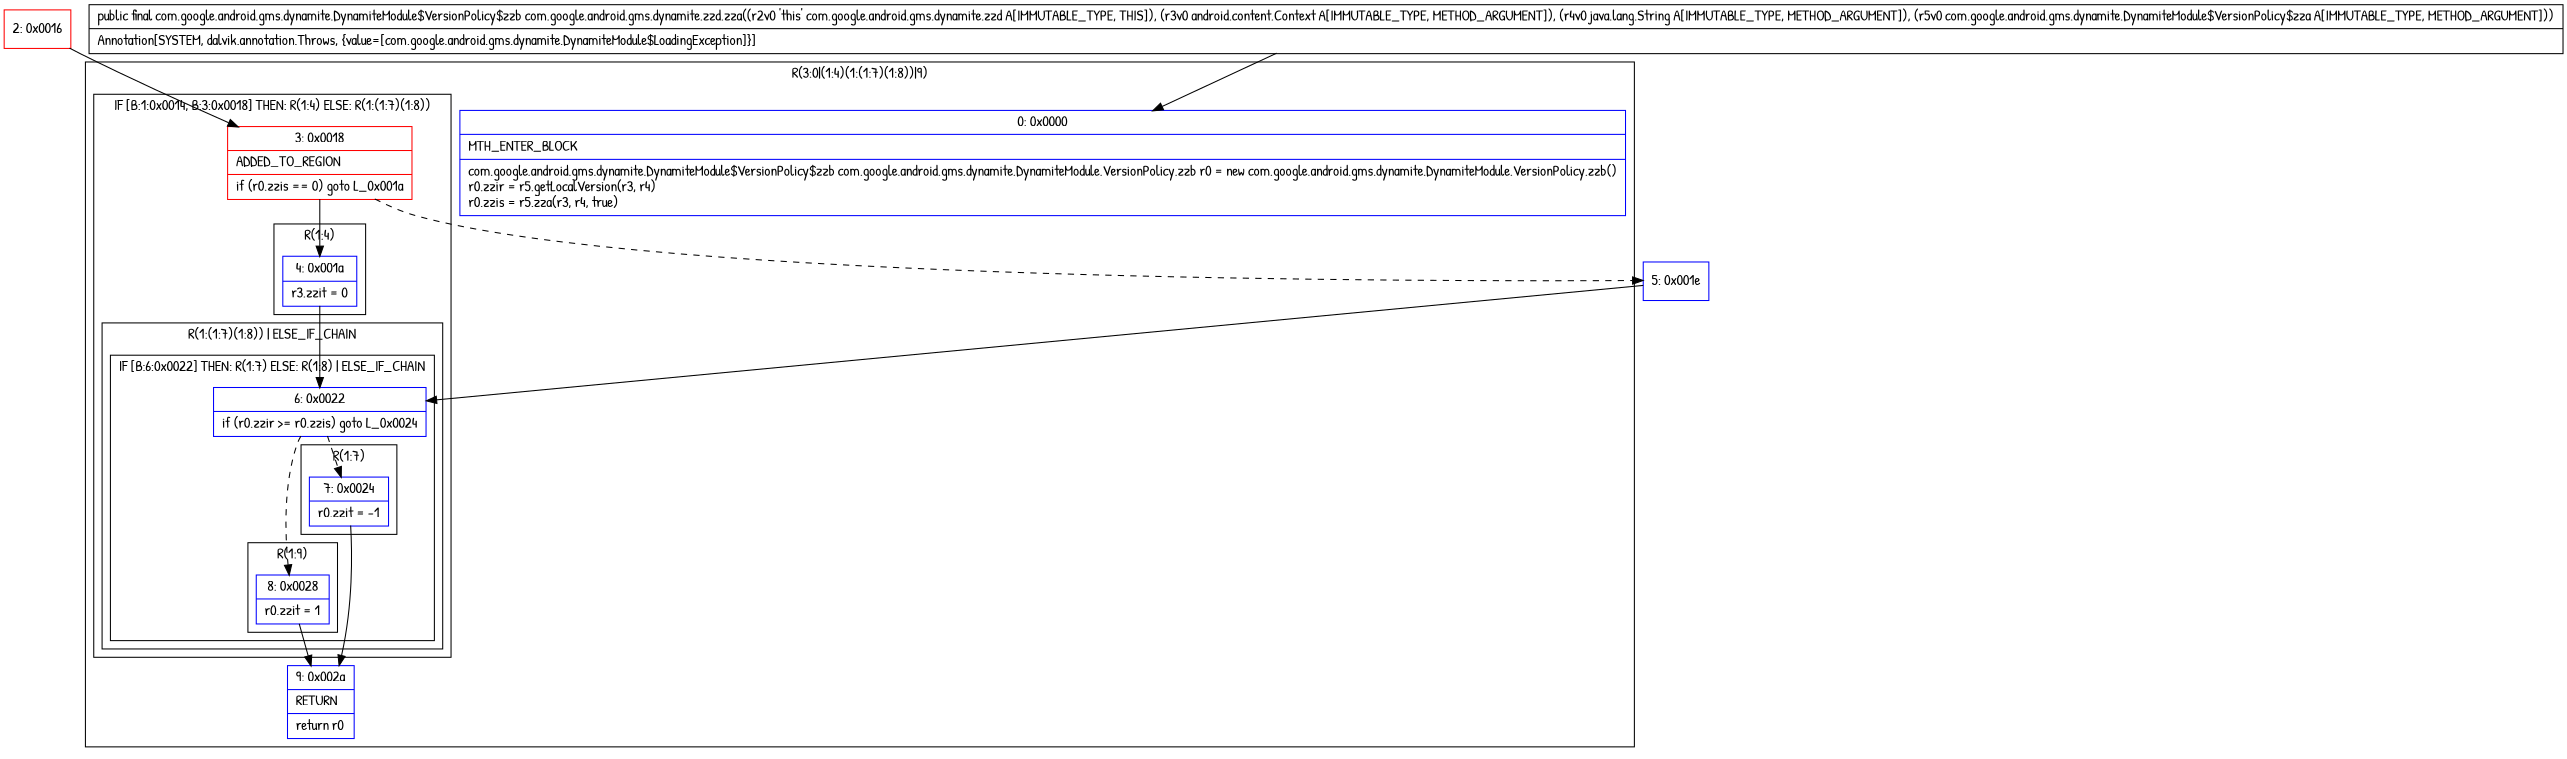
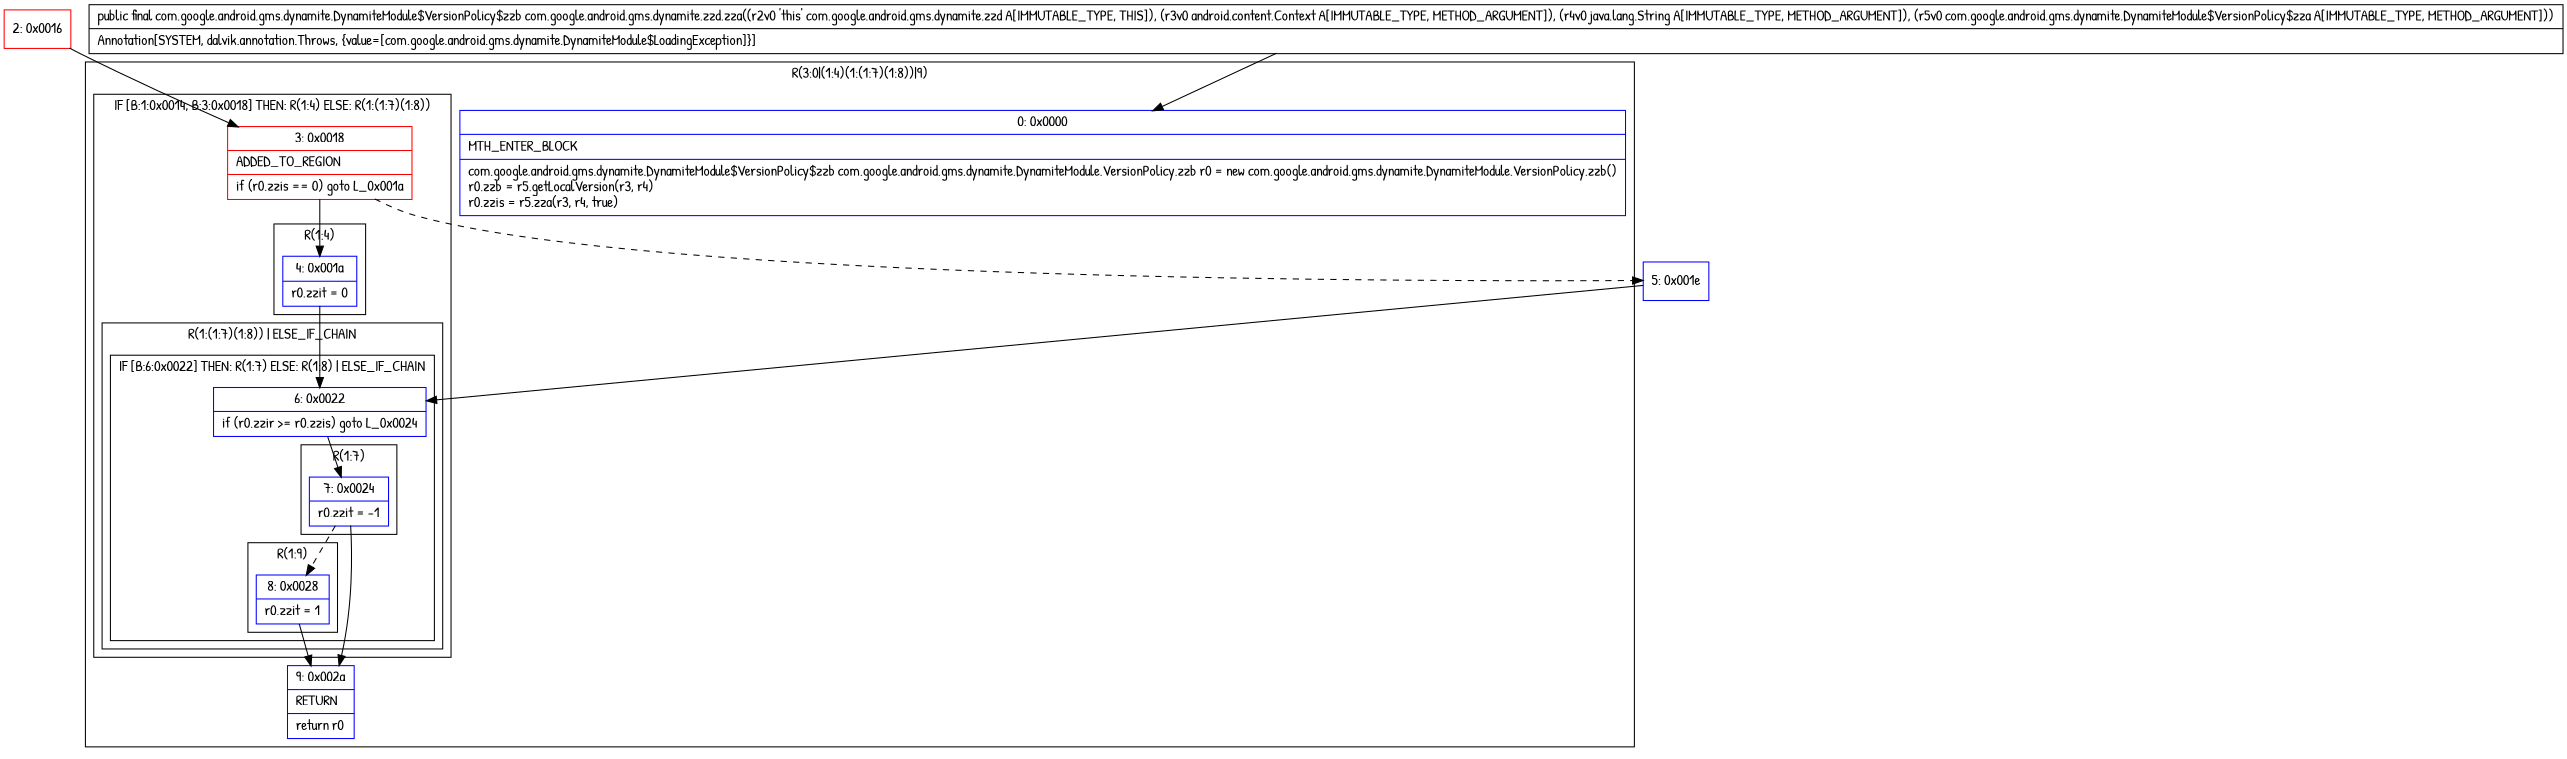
node "0: 0x0000": text "r0.zzir = r5.getLocalVersion(r3, r4)" -> "r0.zzb = r5.getLocalVersion(r3, r4)"
node "4: 0x001a": text "r3.zzit = 0" -> "r0.zzit = 0"
edge "6: 0x0022" -> "7: 0x0024": style dashed -> solid
edge "6: 0x0022" -> "8: 0x0028": now "7: 0x0024" -> "8: 0x0028"
